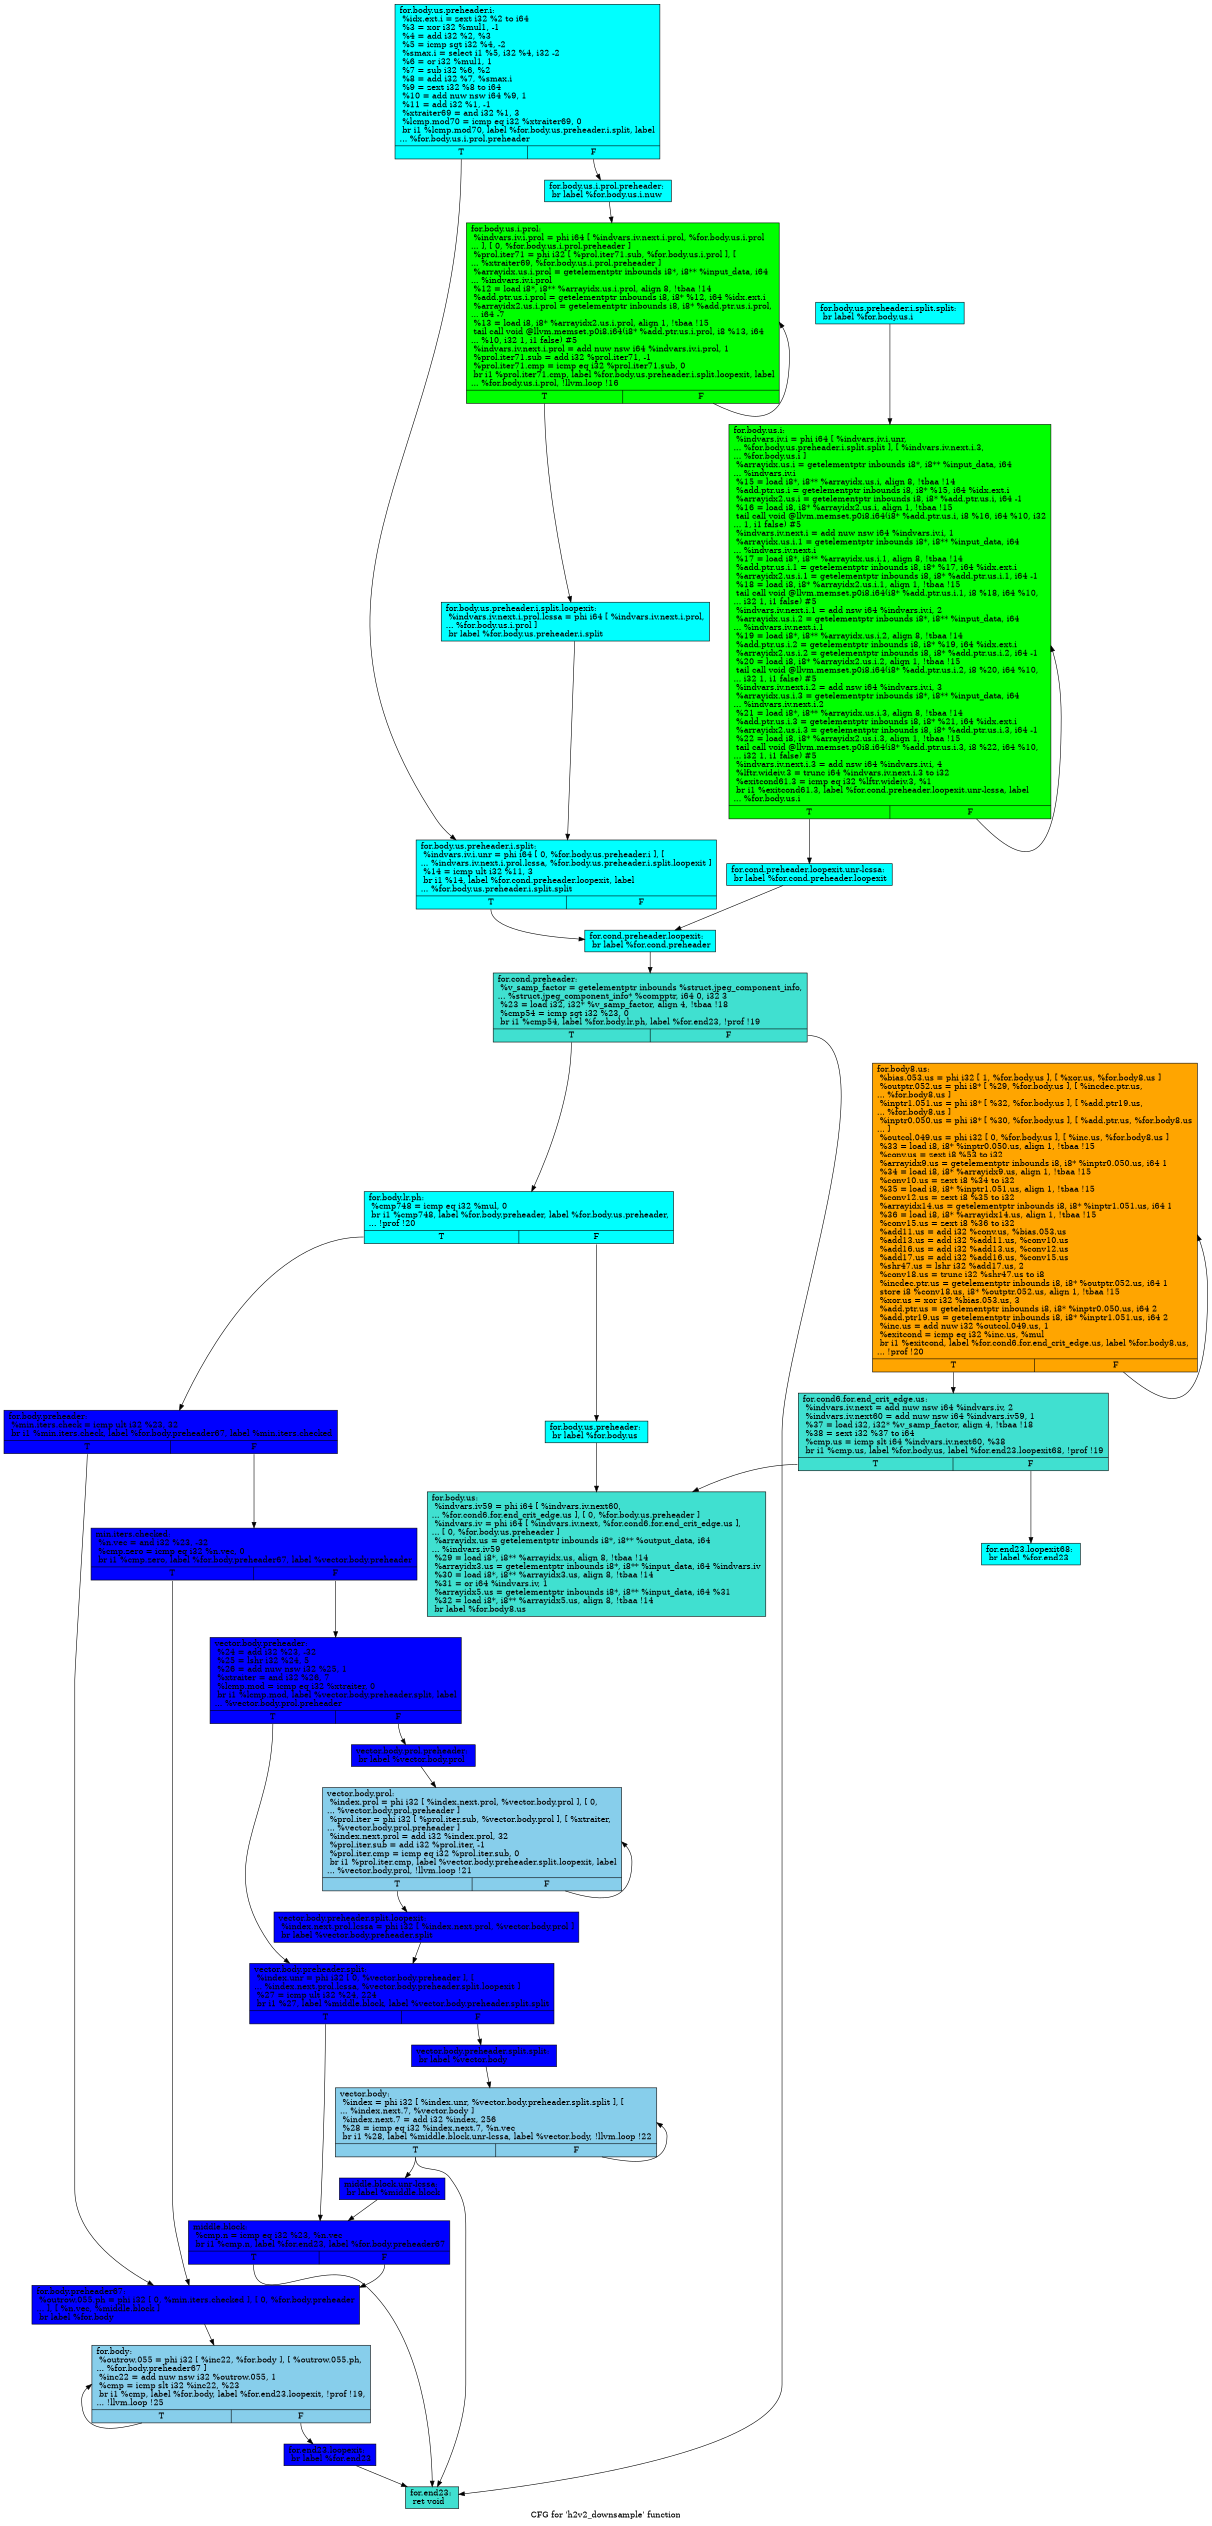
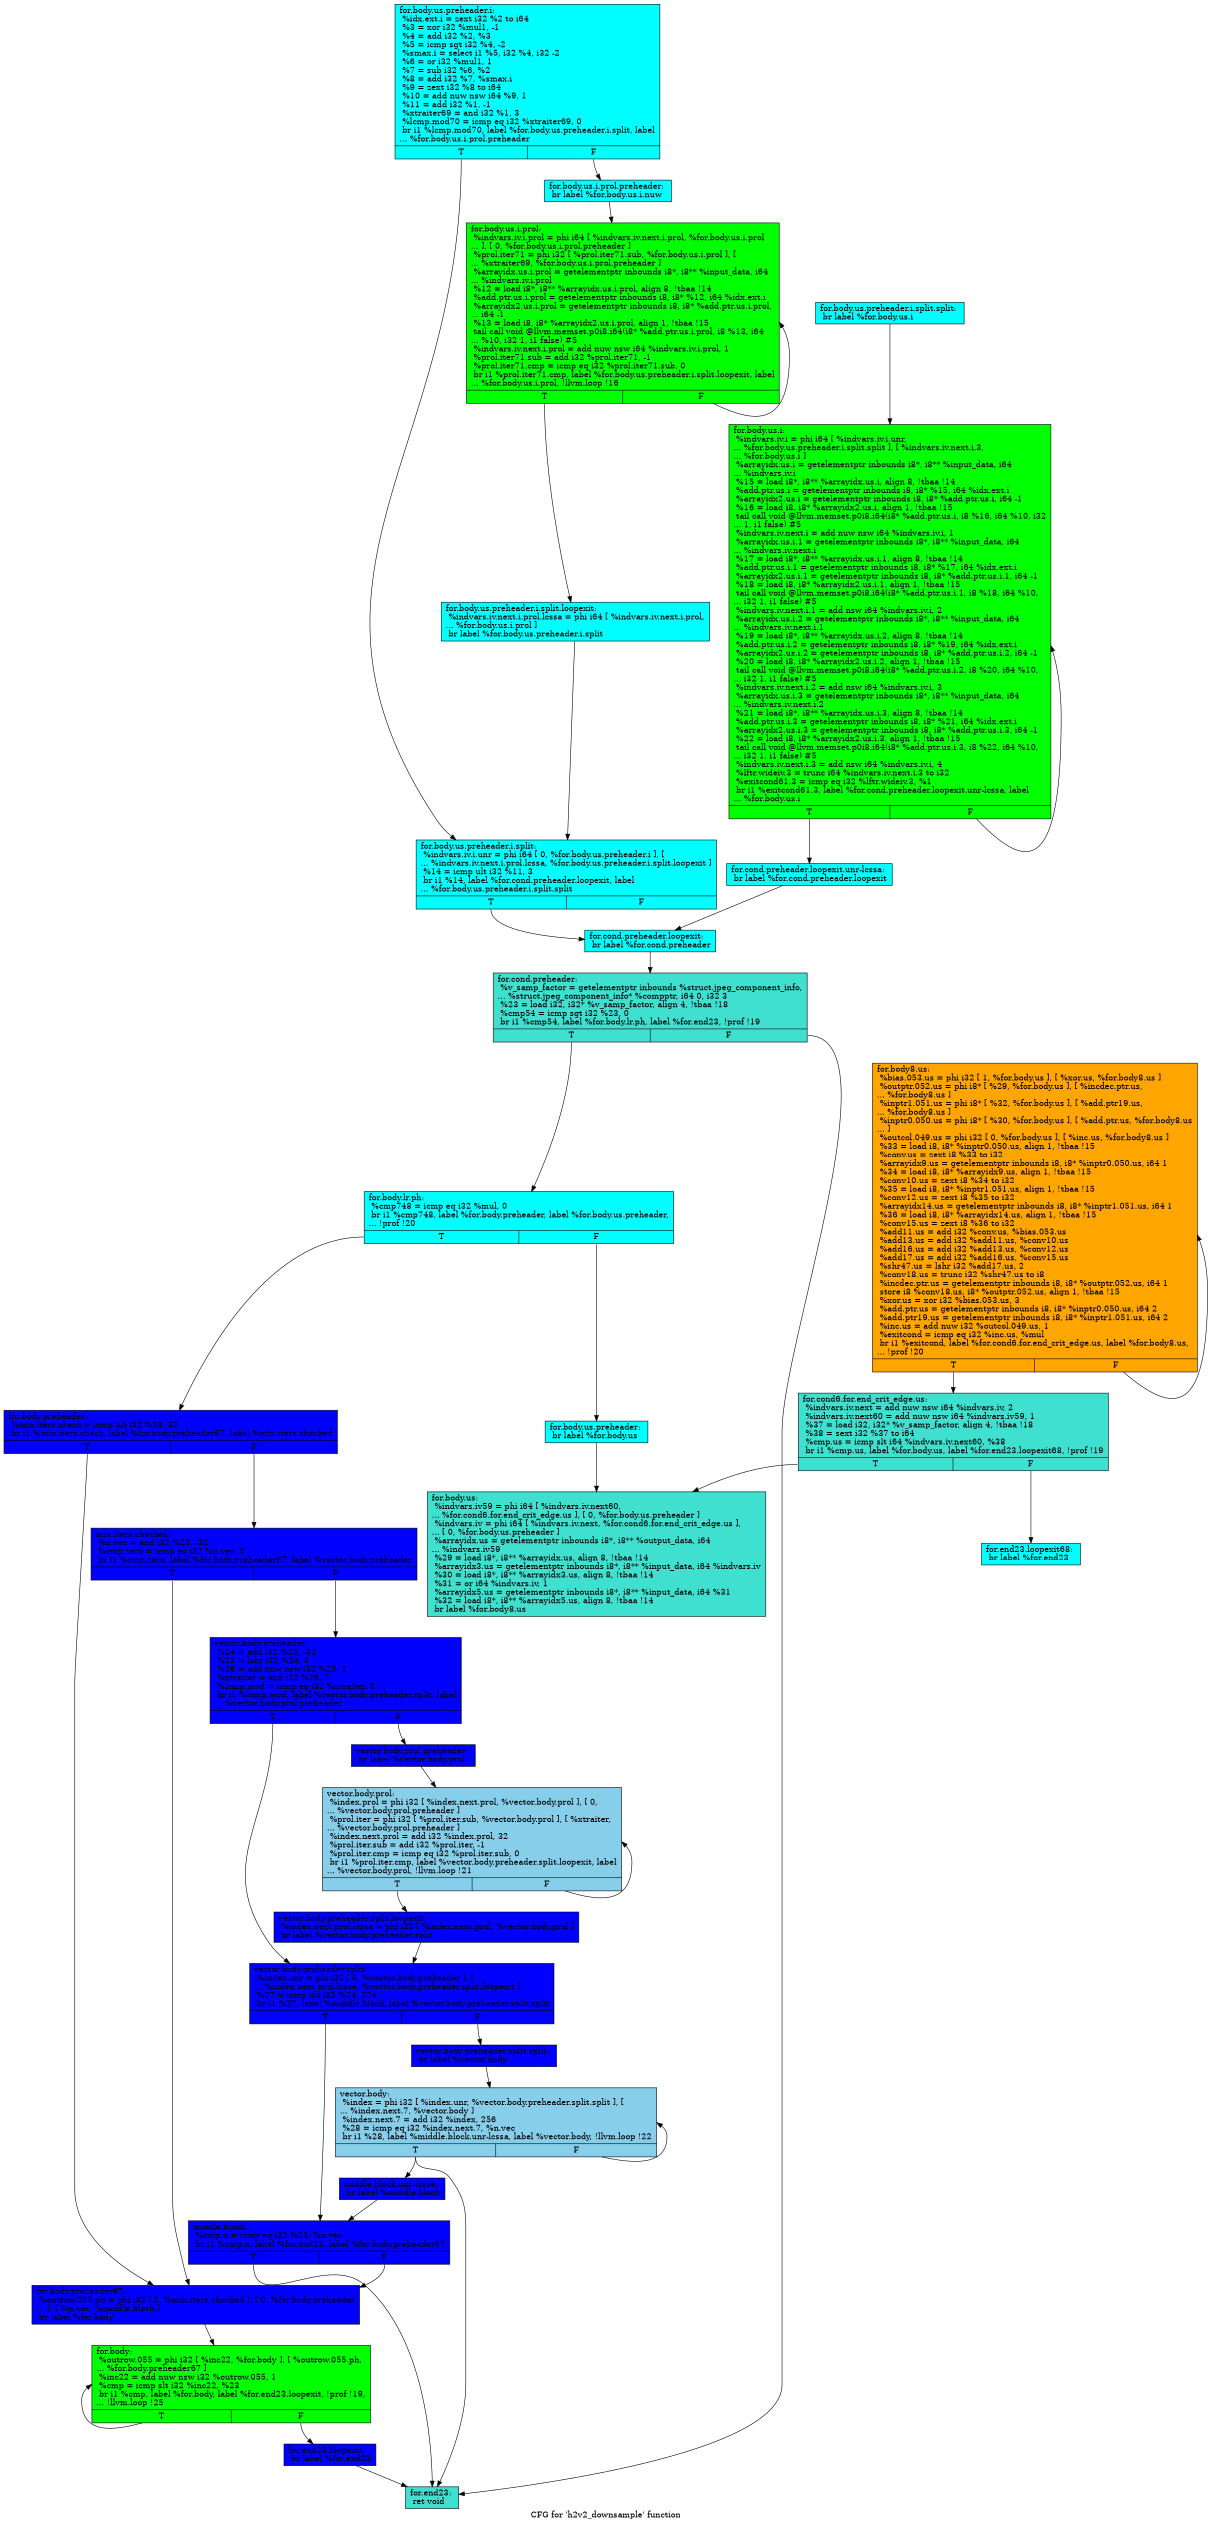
node "for.body.us.i.prol:": text "... i64 -7" -> "... i64 -1"
node "for.body8.us:": text "%conv.us = zext i8 %53 to i32" -> "%conv.us = zext i8 %33 to i32"
node "for.body:": fillcolor skyblue -> green
